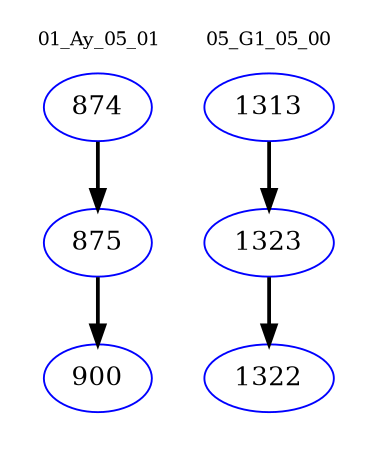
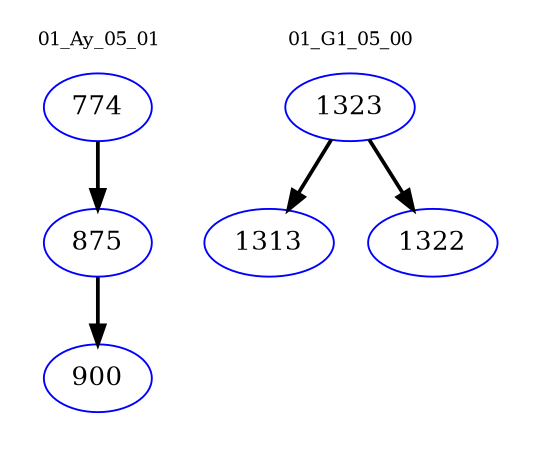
cluster "05_G1_05_00": label "05_G1_05_00" -> "01_G1_05_00"
node "874": label "874" -> "774"
edge "1313" -> "1323": reversed
